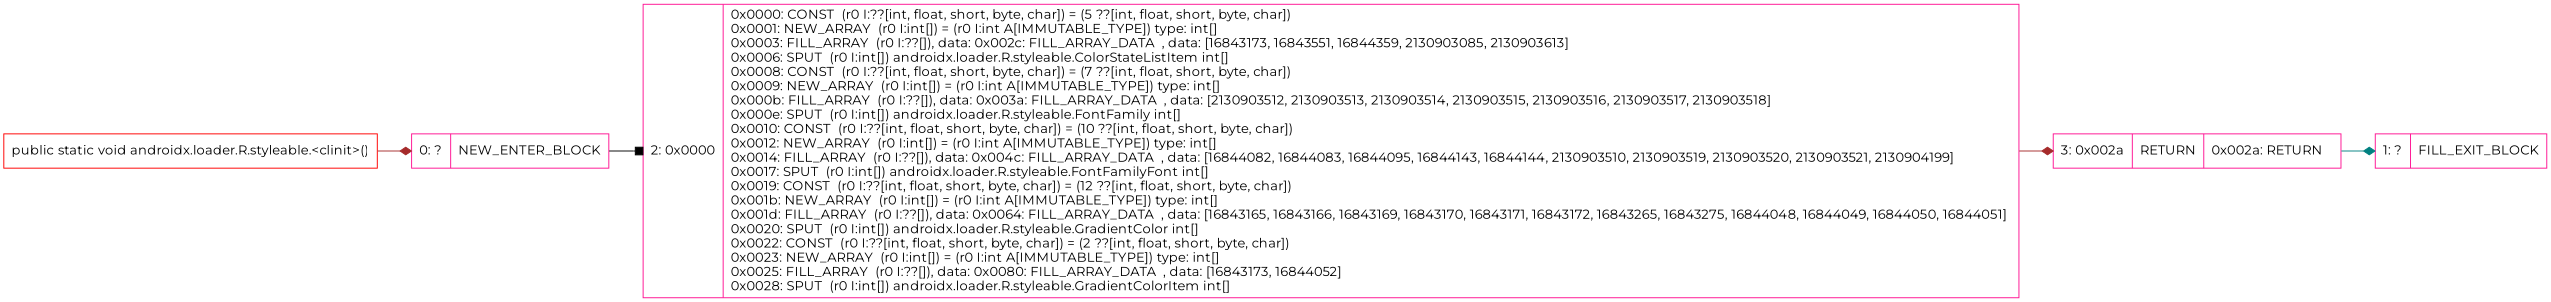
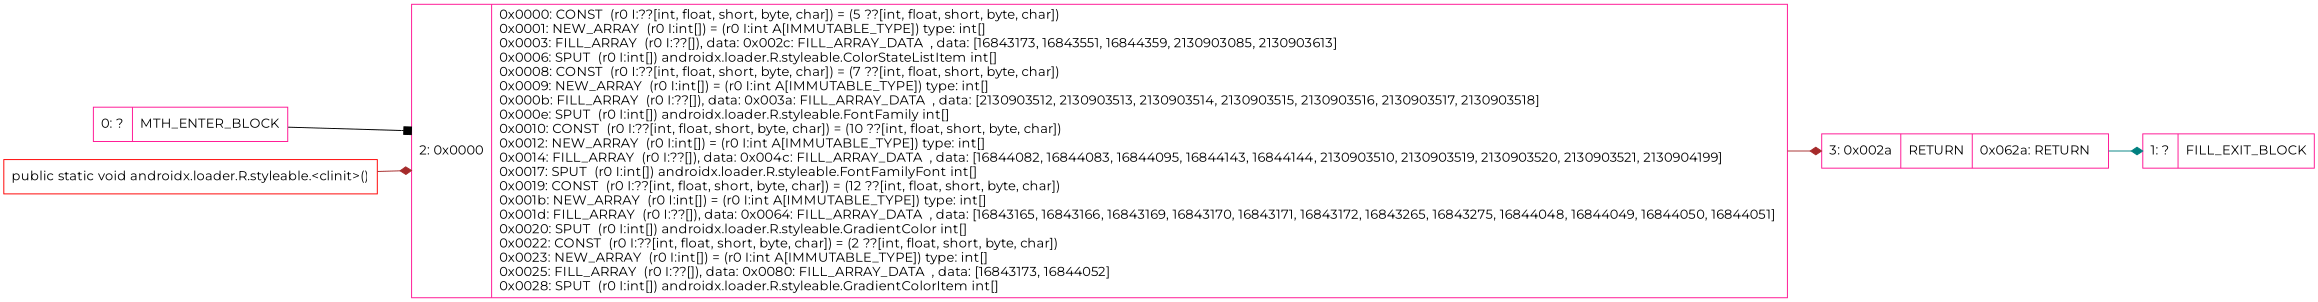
edge "public static void androidx.loader.R.styleable.<clinit>()" -> "0: ?": now "public static void androidx.loader.R.styleable.<clinit>()" -> "2: 0x0000"
node "0: ?": text "NEW_ENTER_BLOCK" -> "MTH_ENTER_BLOCK"
node "3: 0x002a": text "0x002a: RETURN" -> "0x062a: RETURN"
